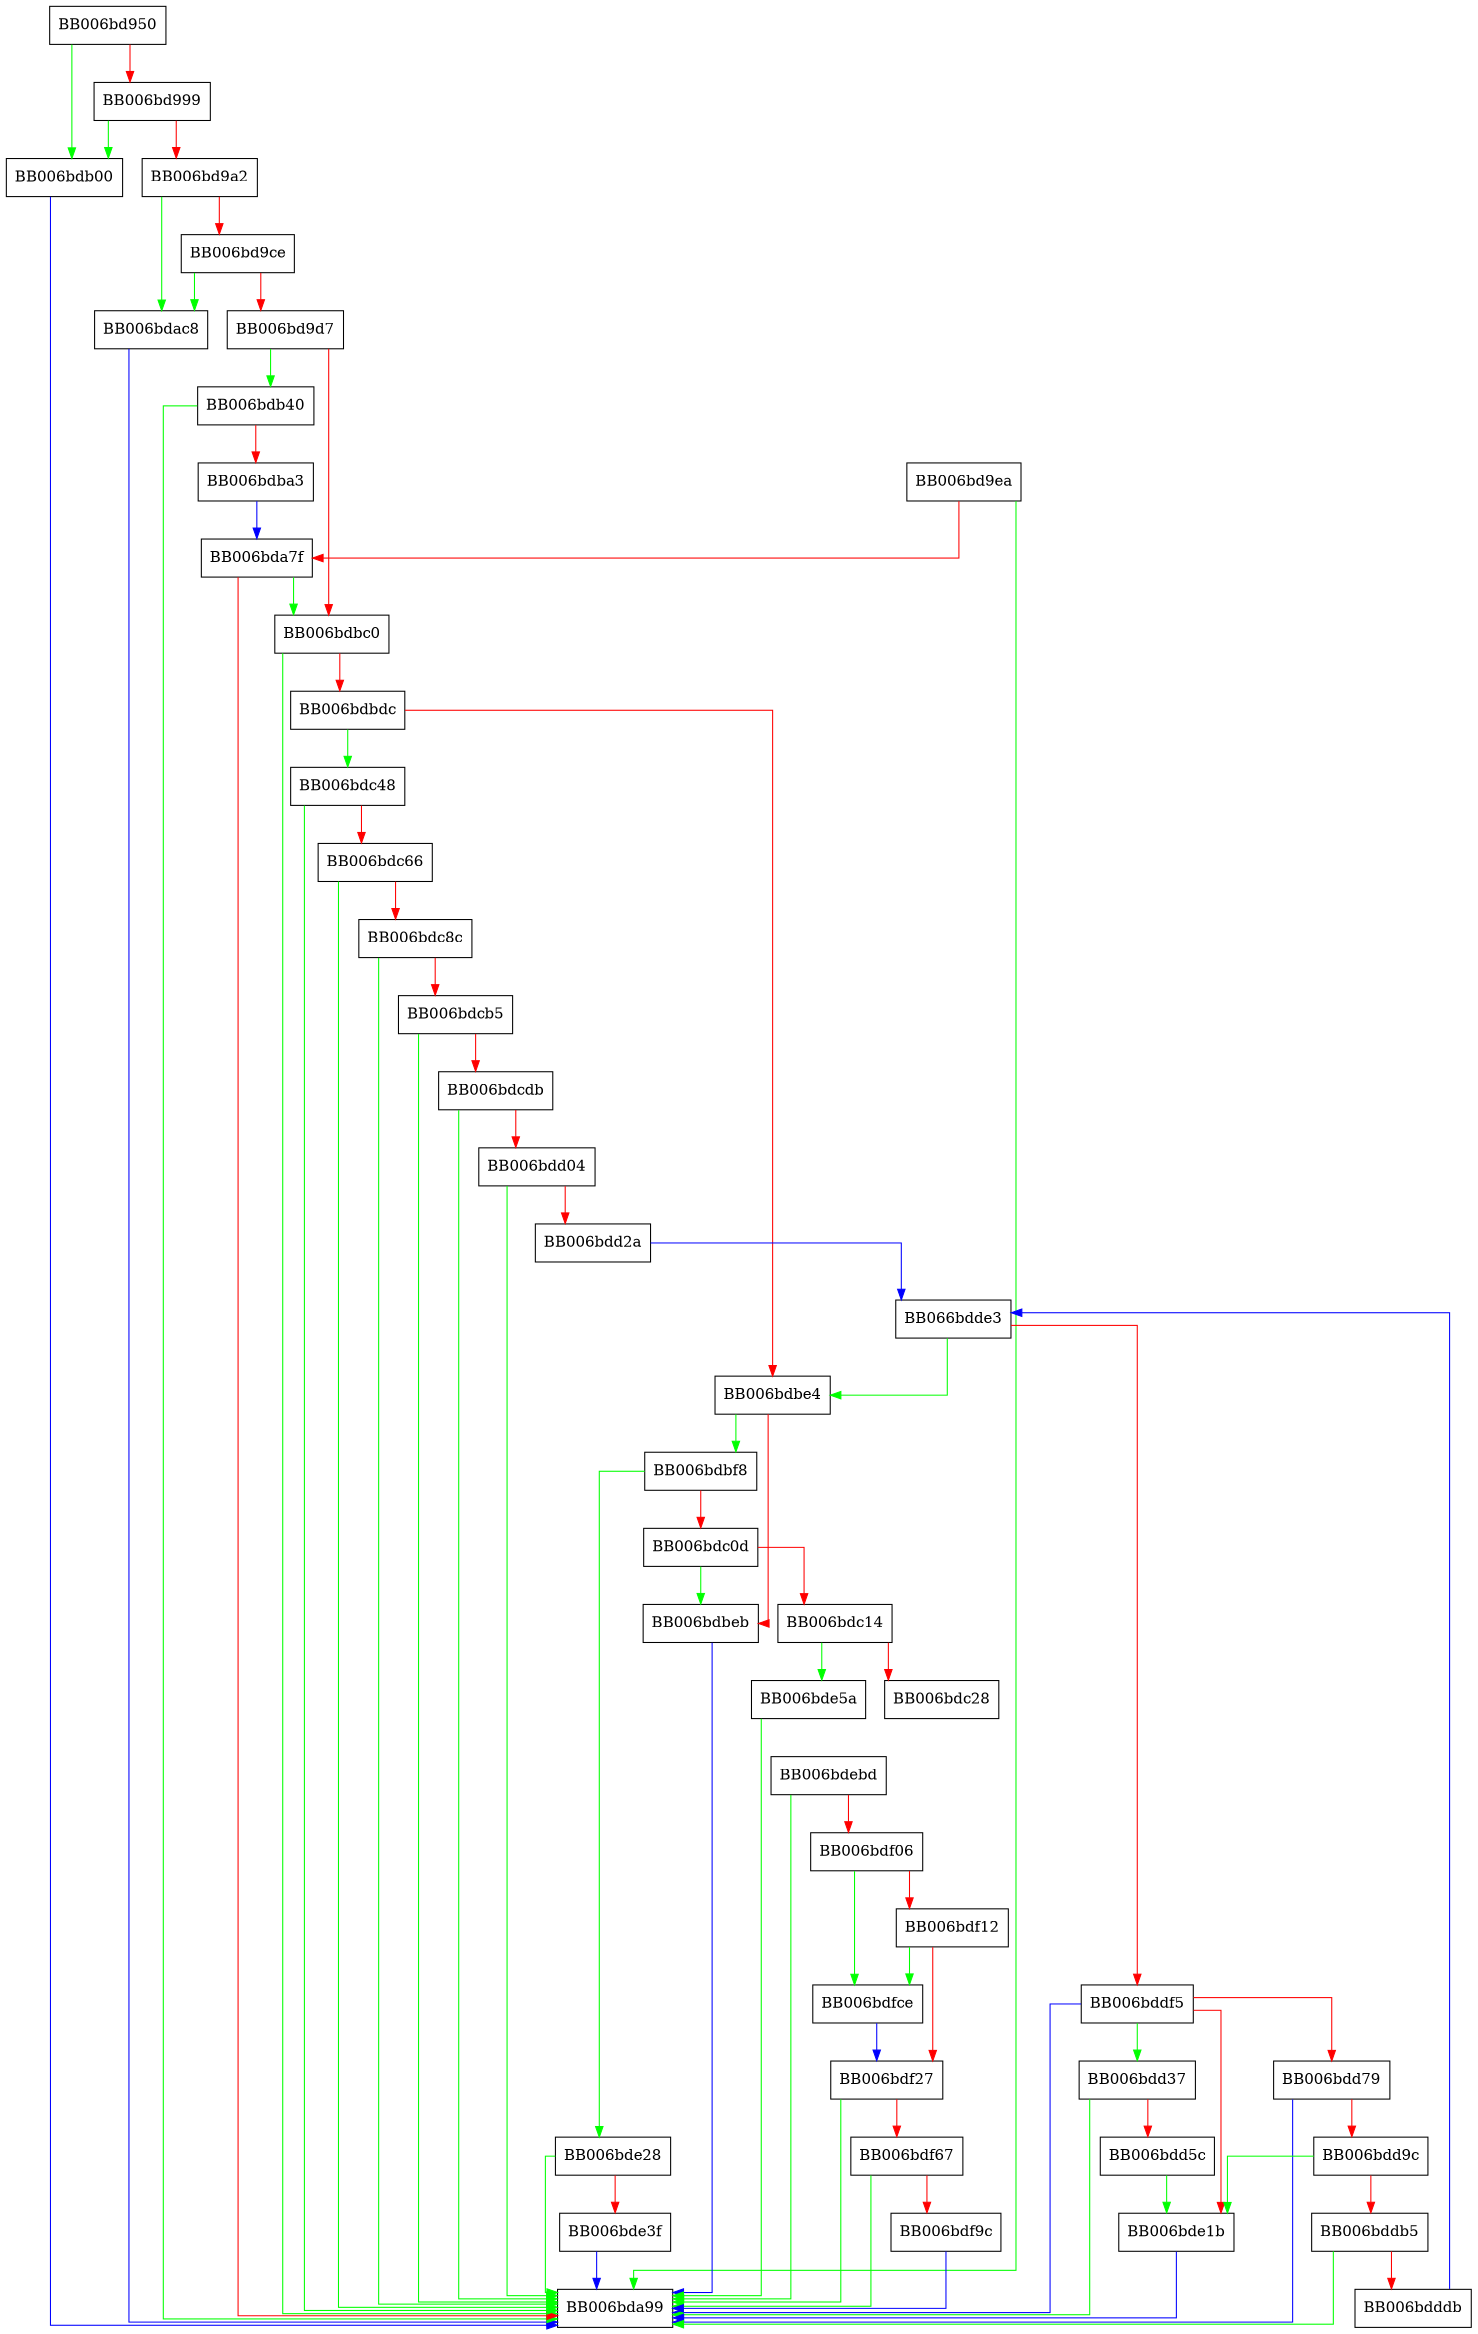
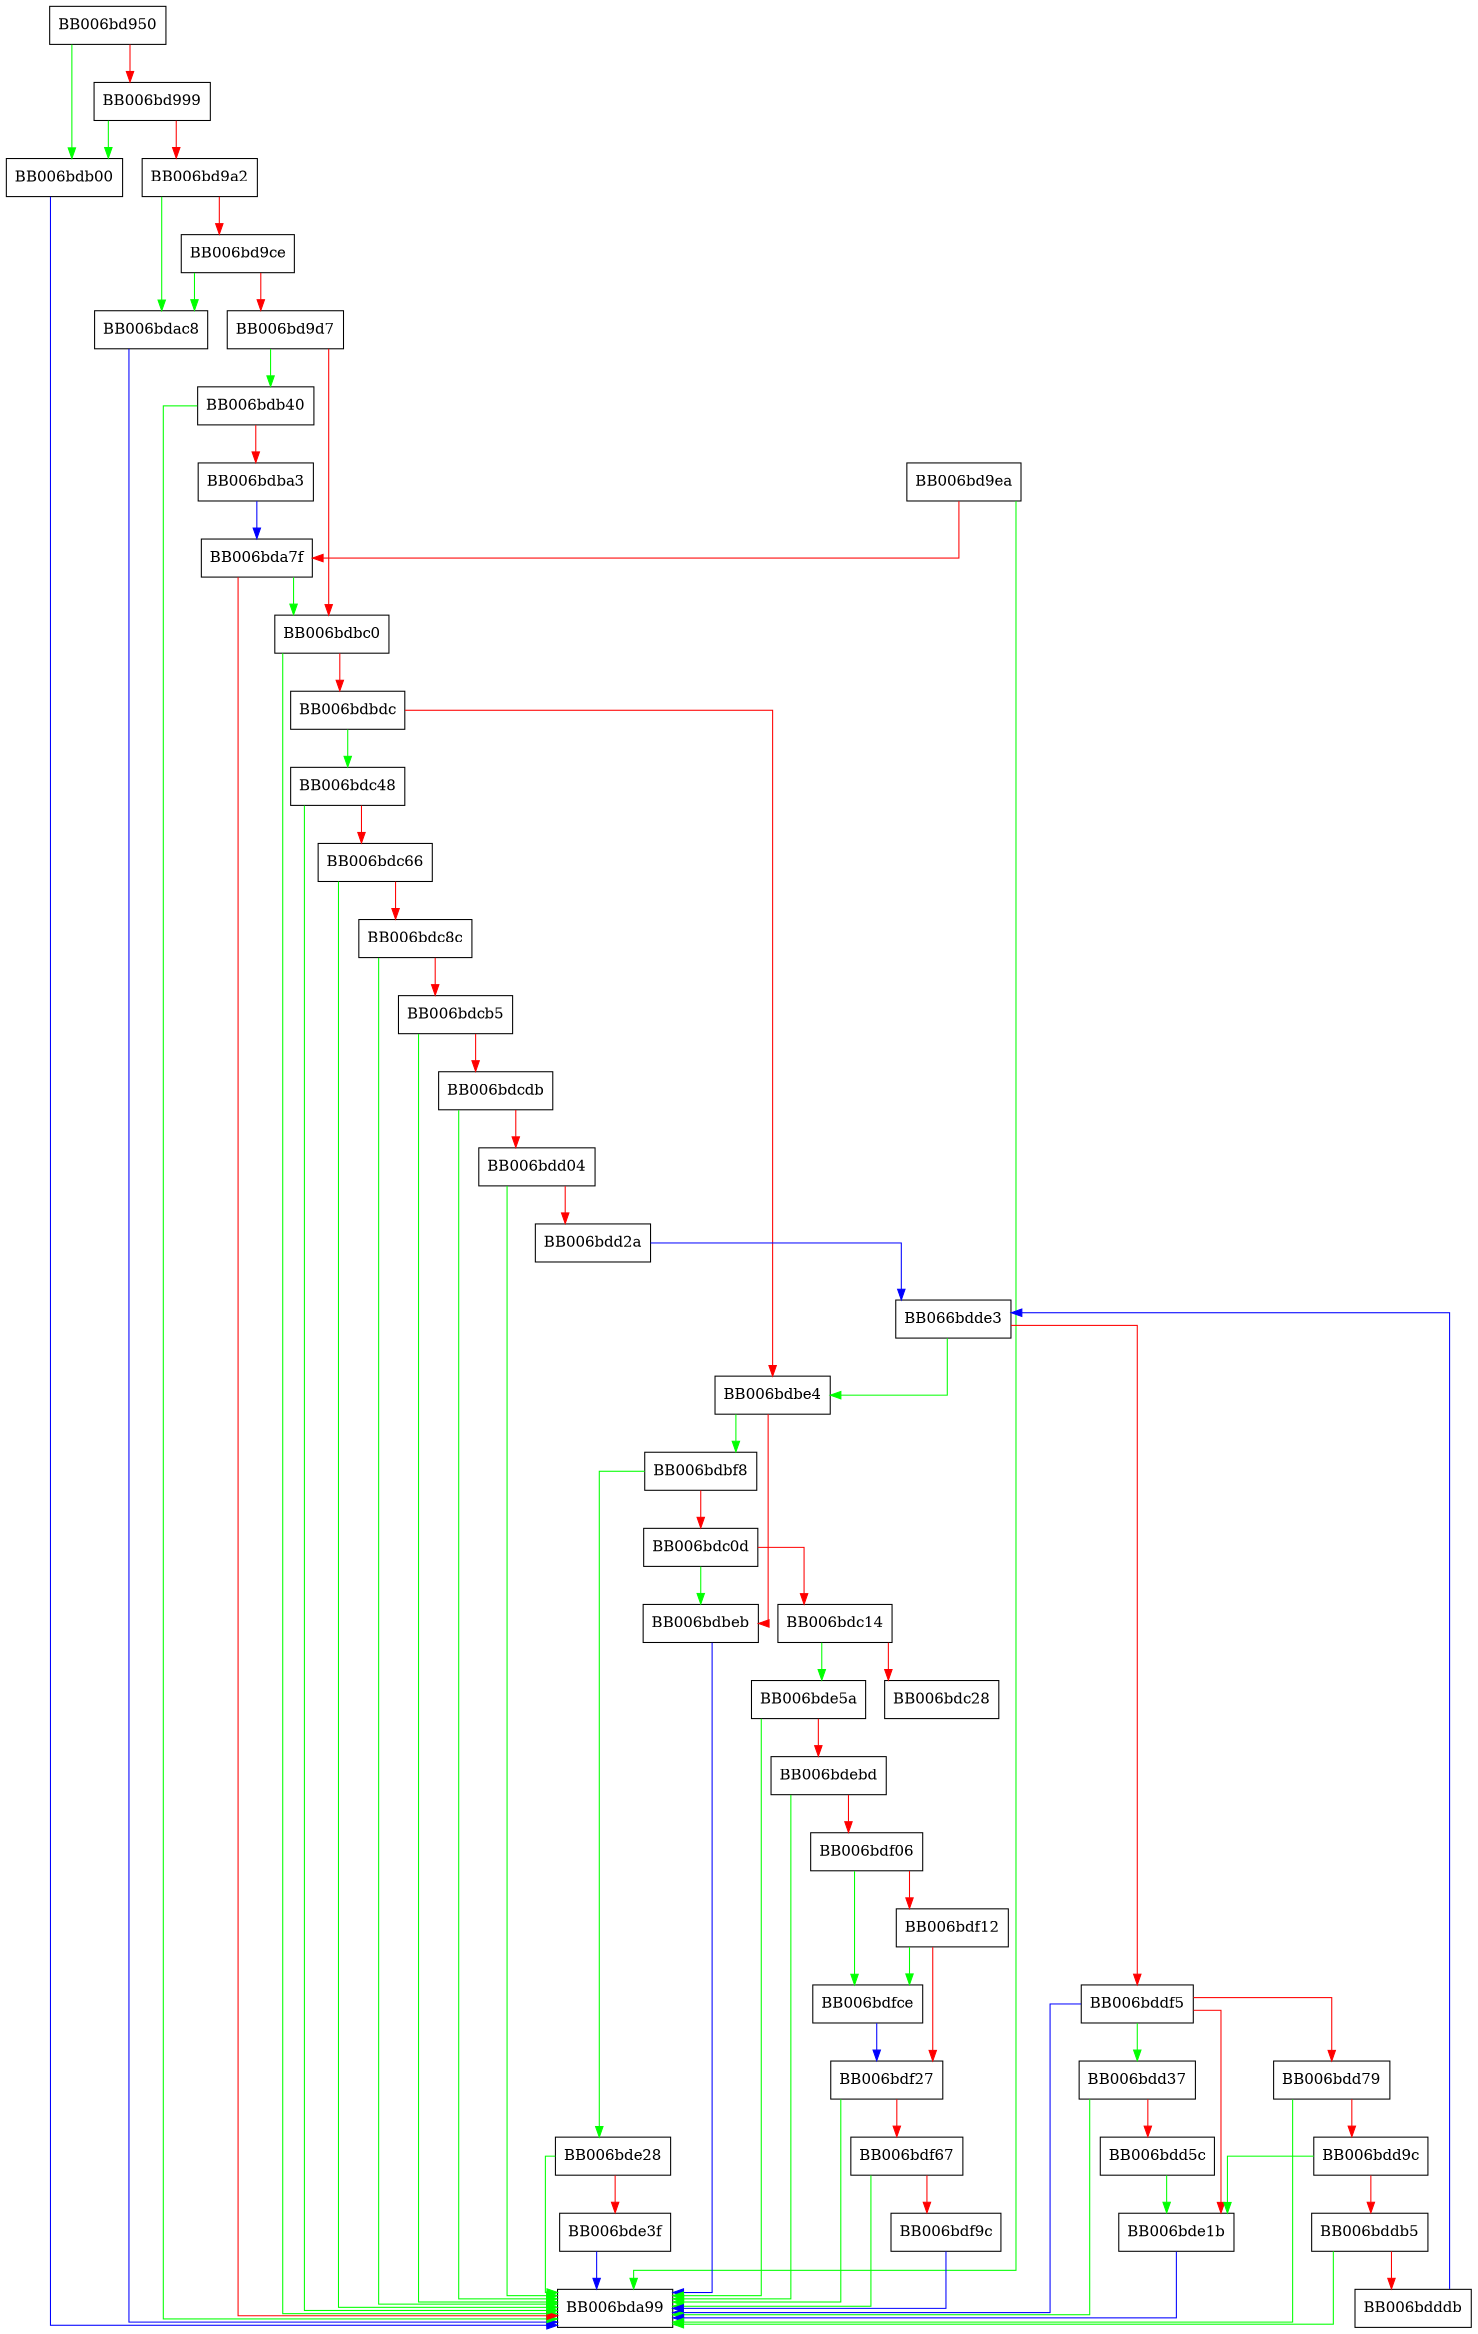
edge "BB006bde5a" -> "BB006bdebd": added
edge "BB006bdd79" -> "BB006bda99": color blue -> green
